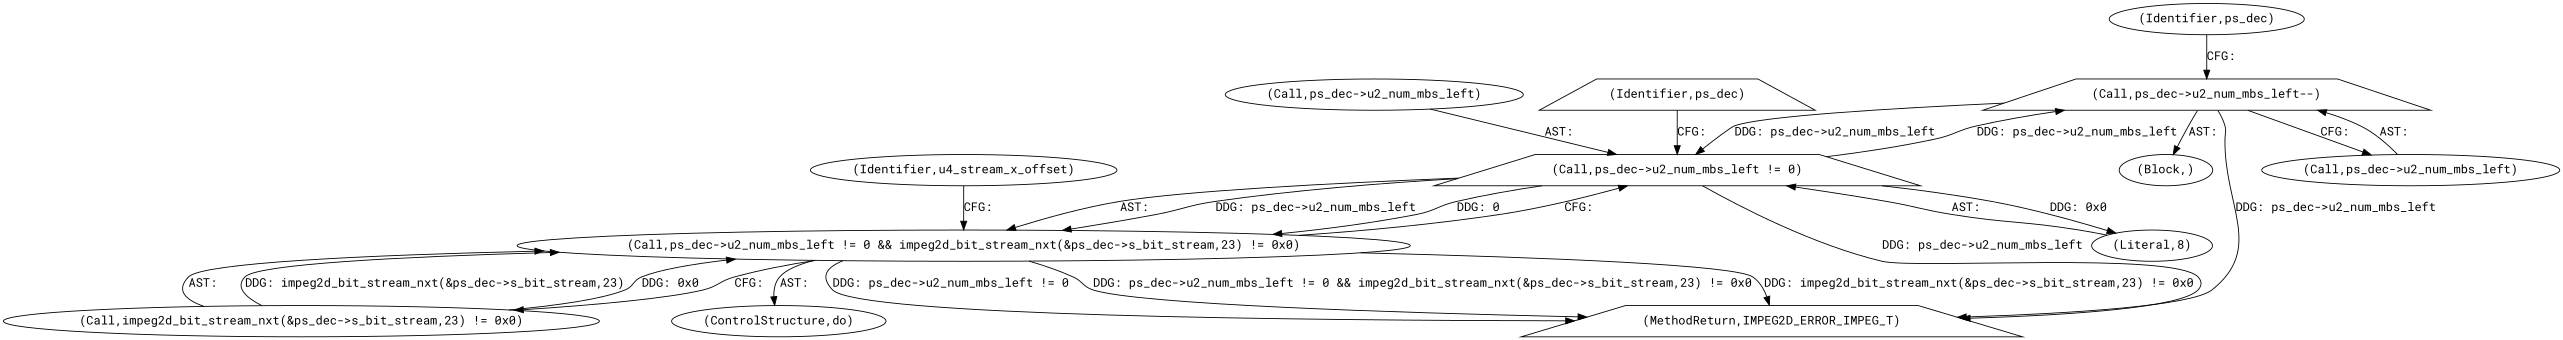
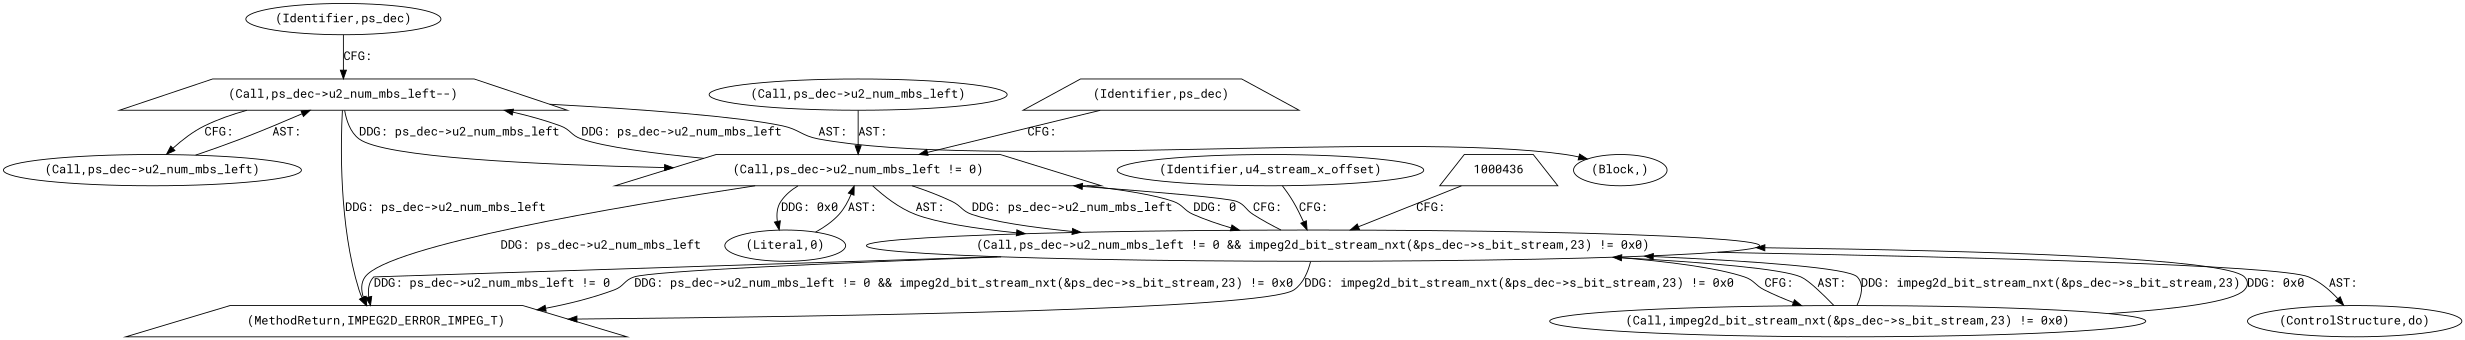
node "1000436": added
node "(Literal,8)": label "(Literal,8)" -> "(Literal,0)"
